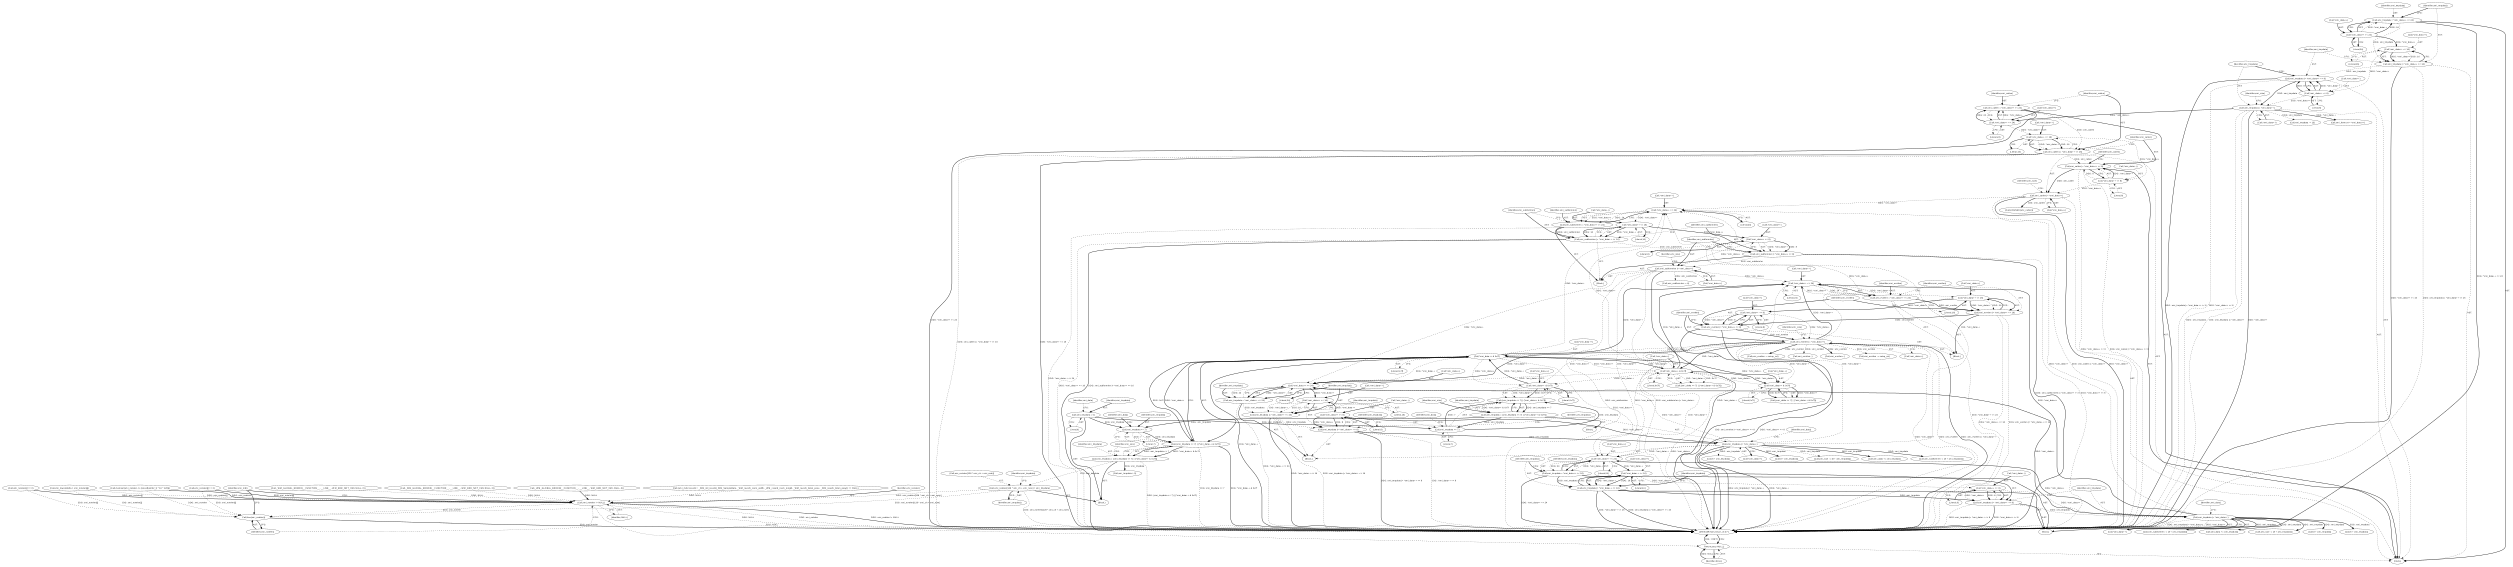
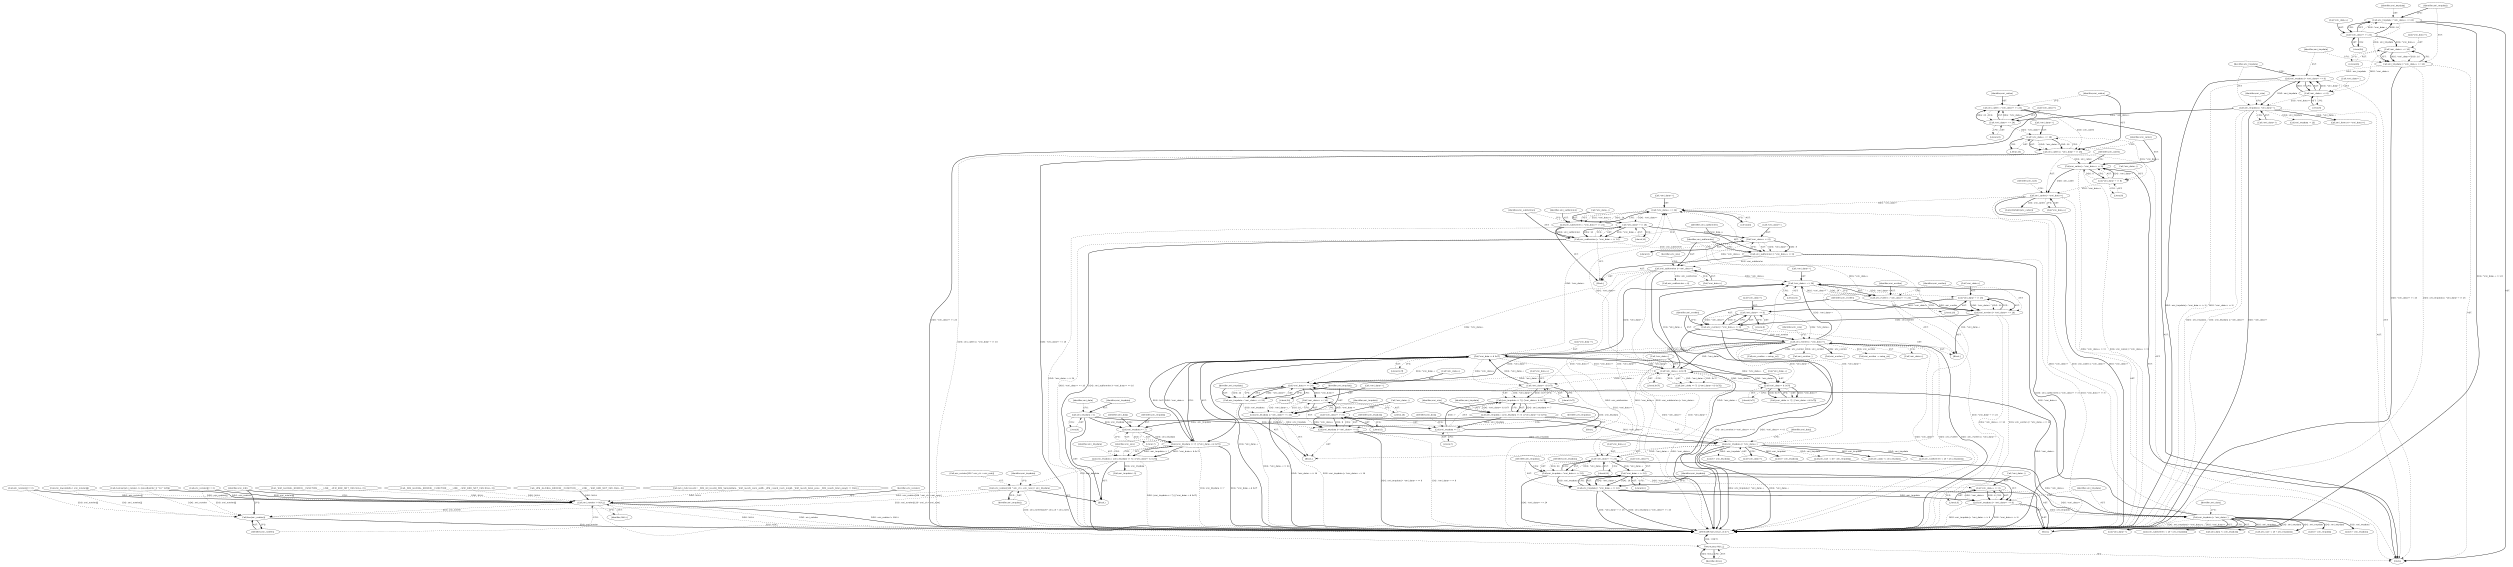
edge "(MethodReturn,struct _mdi *)" -> "(Return,posy NULL;)": removed, label "CFG:"
